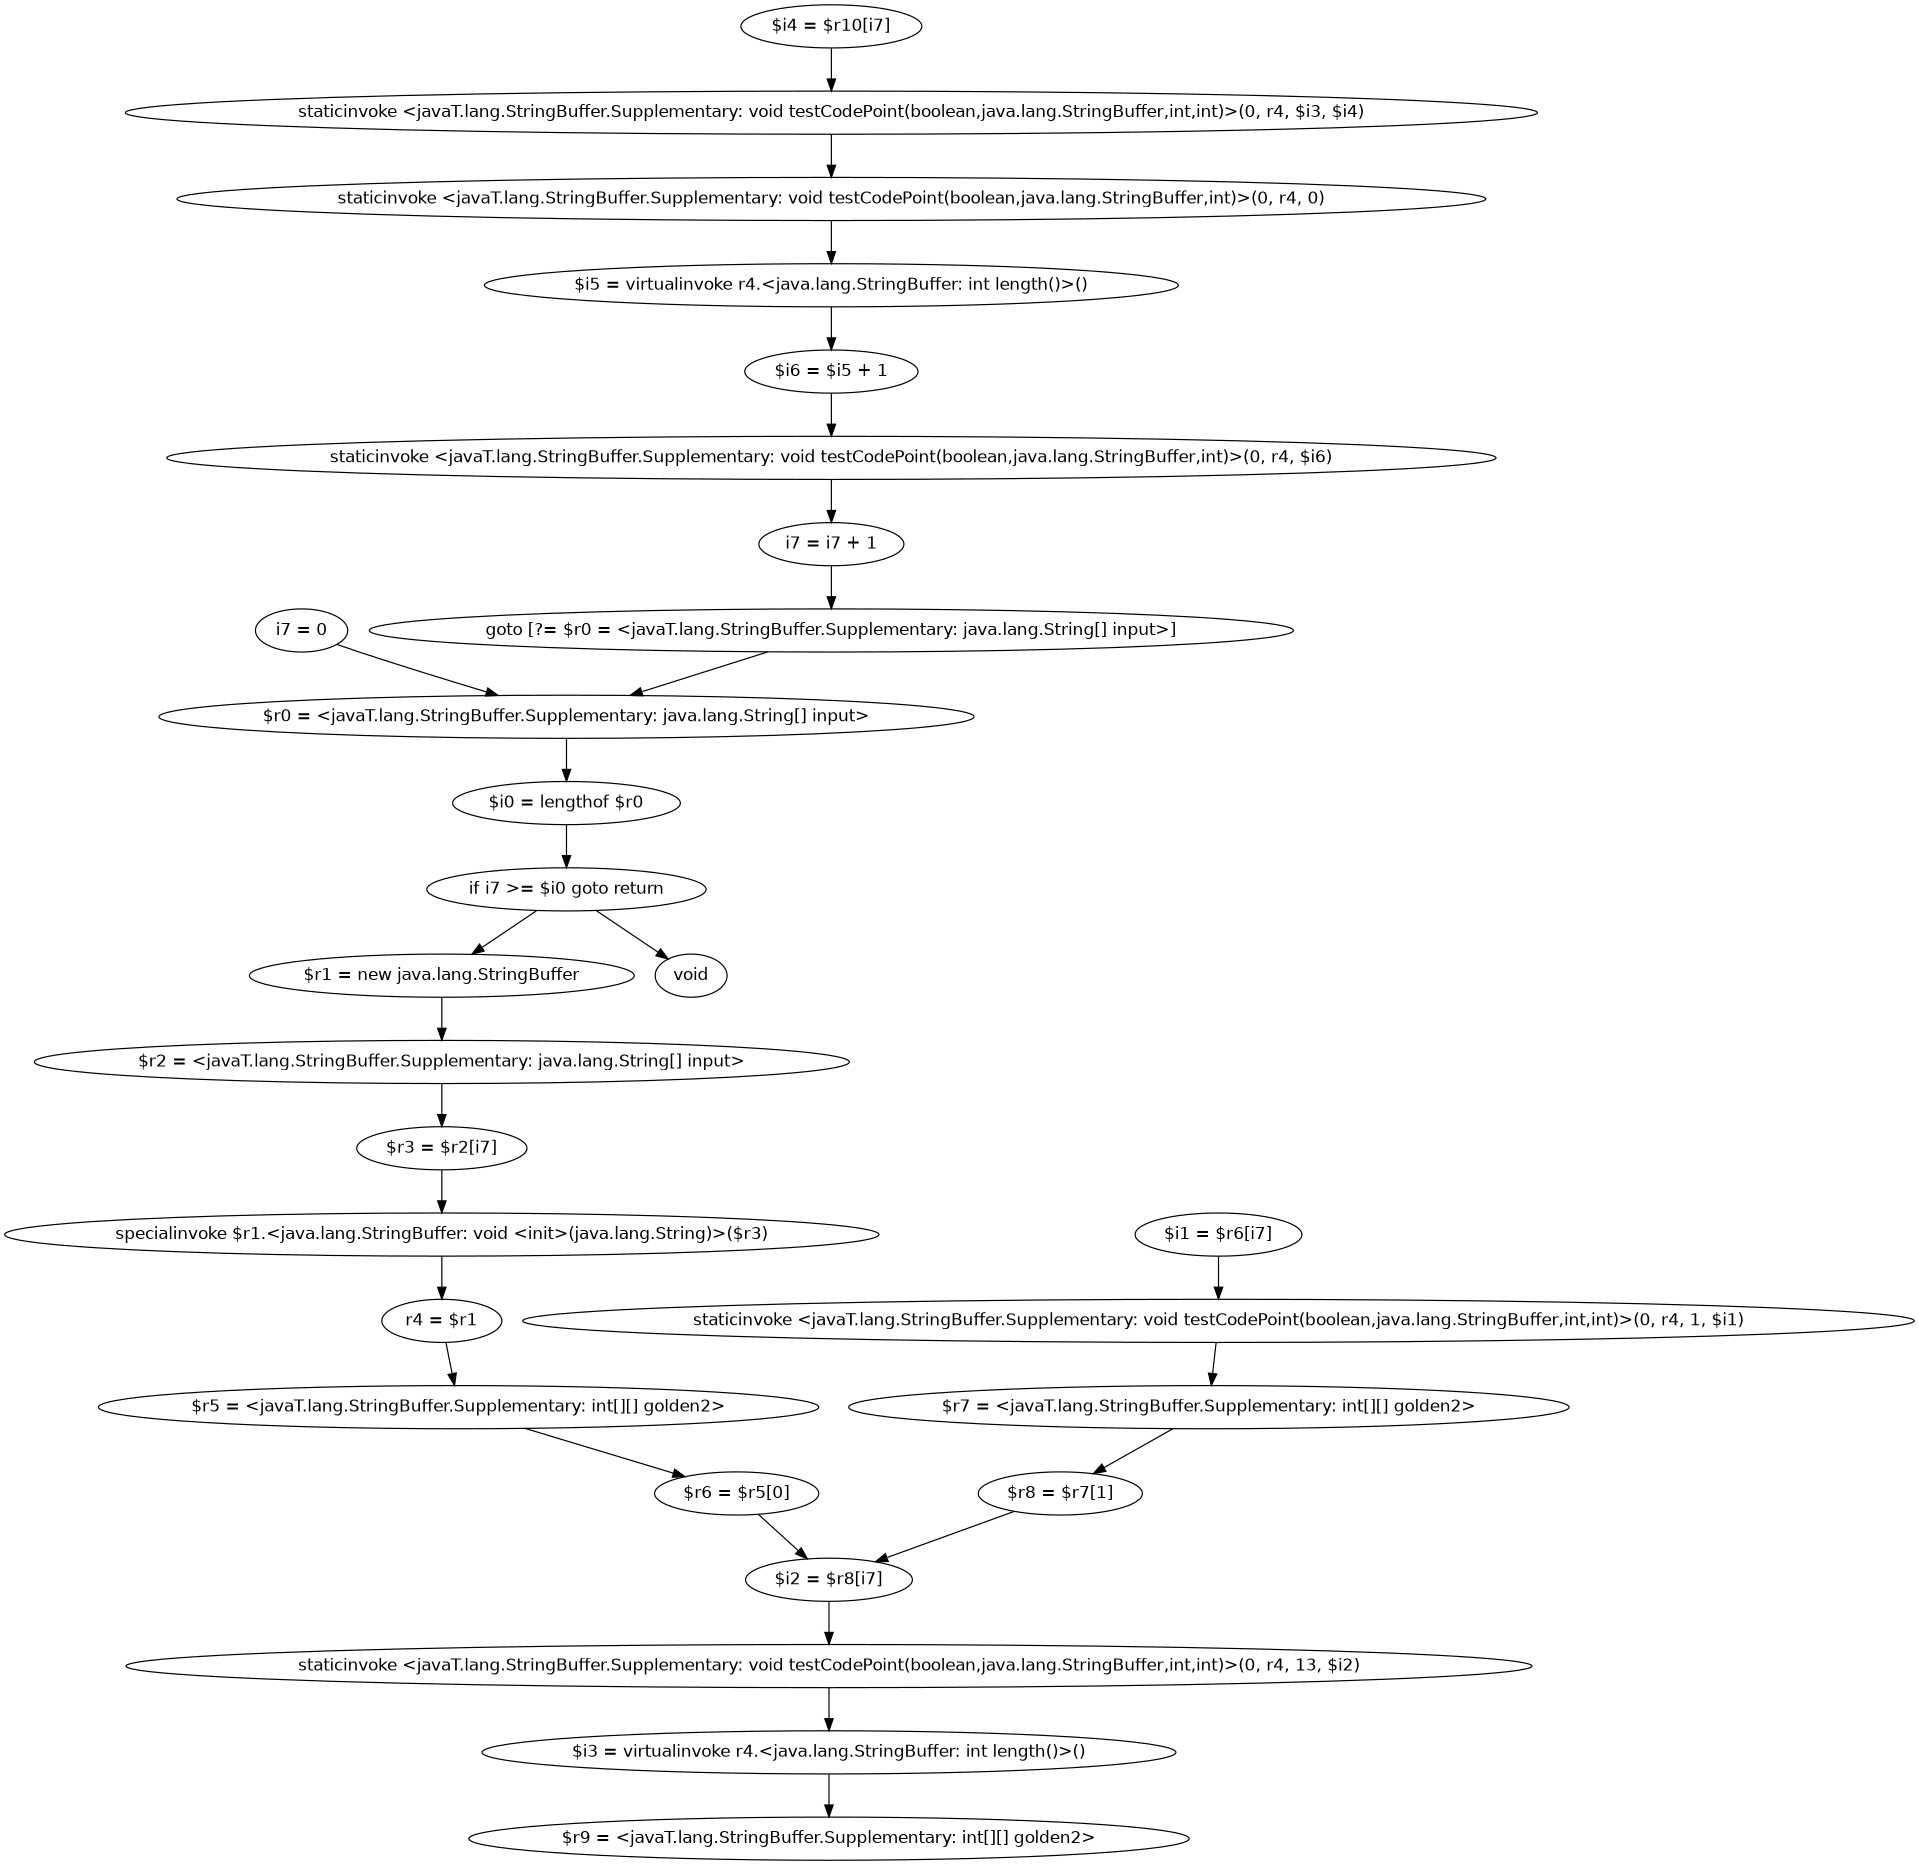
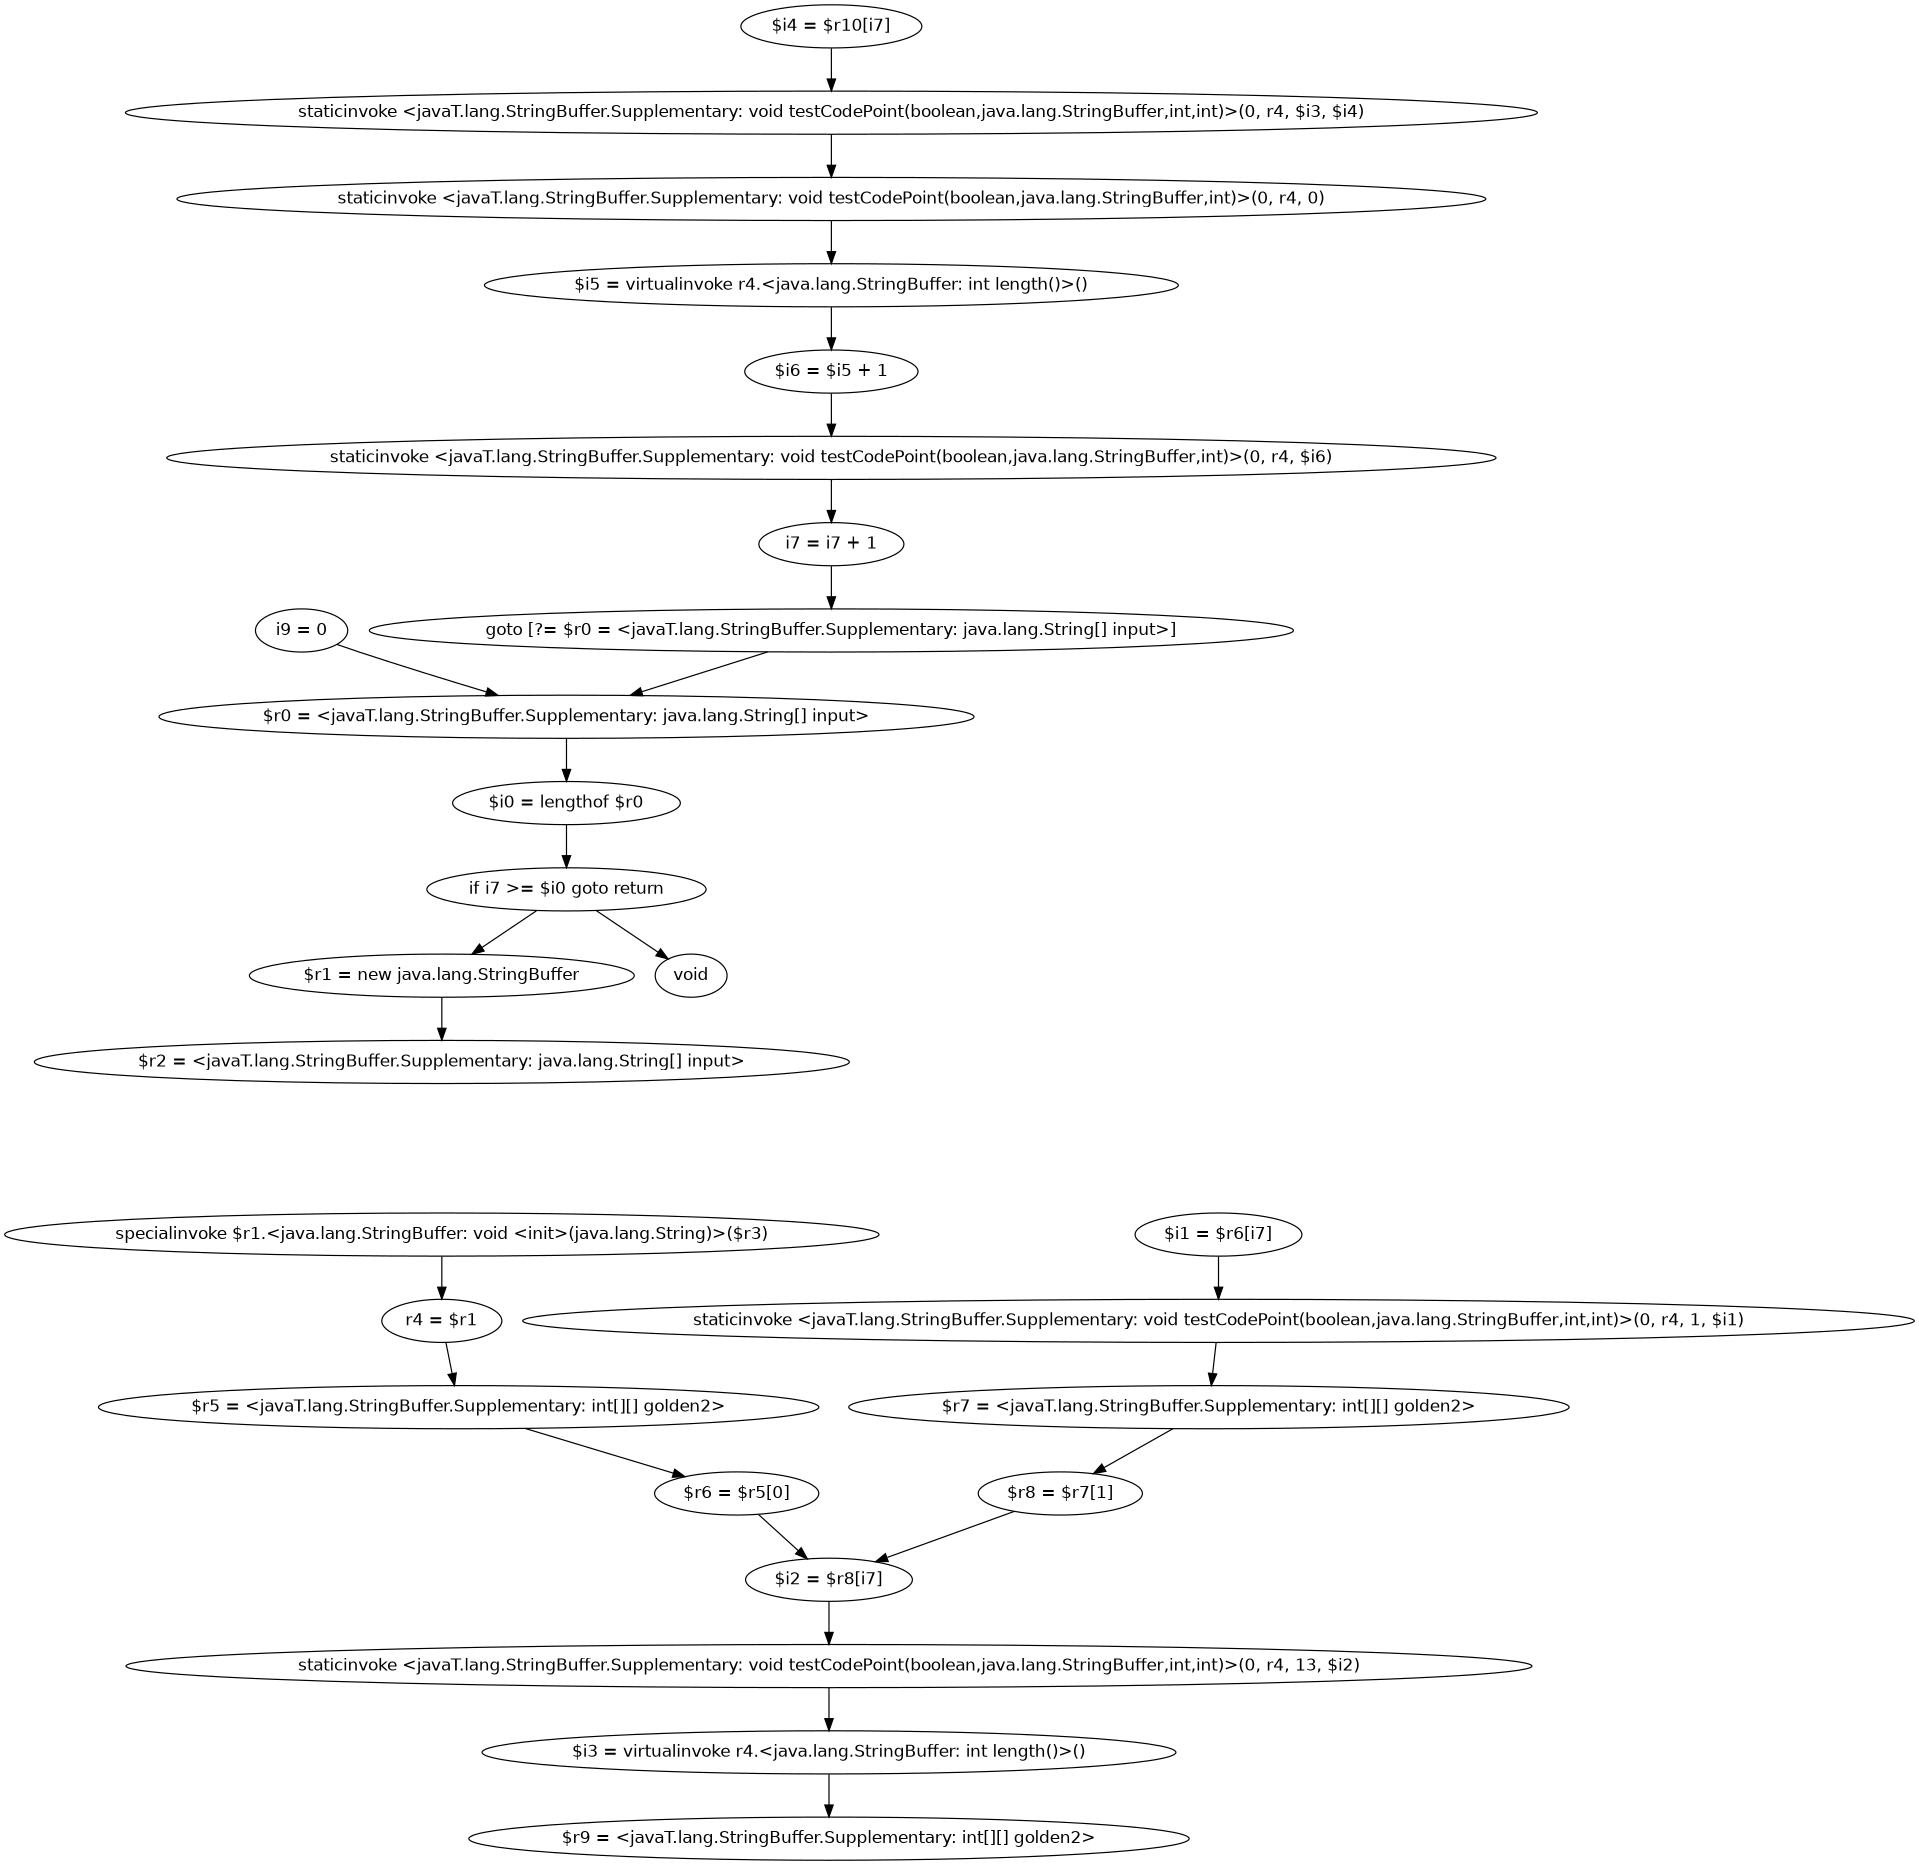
node "i7 = 0": label "i7 = 0" -> "i9 = 0"
node "$r3 = $r2[i7]": removed
